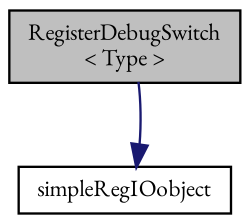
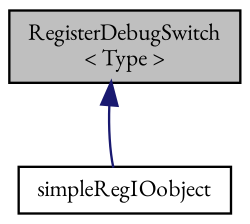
edge "RegisterDebugSwitch < Type >" -> "simpleRegIOobject": reversed
